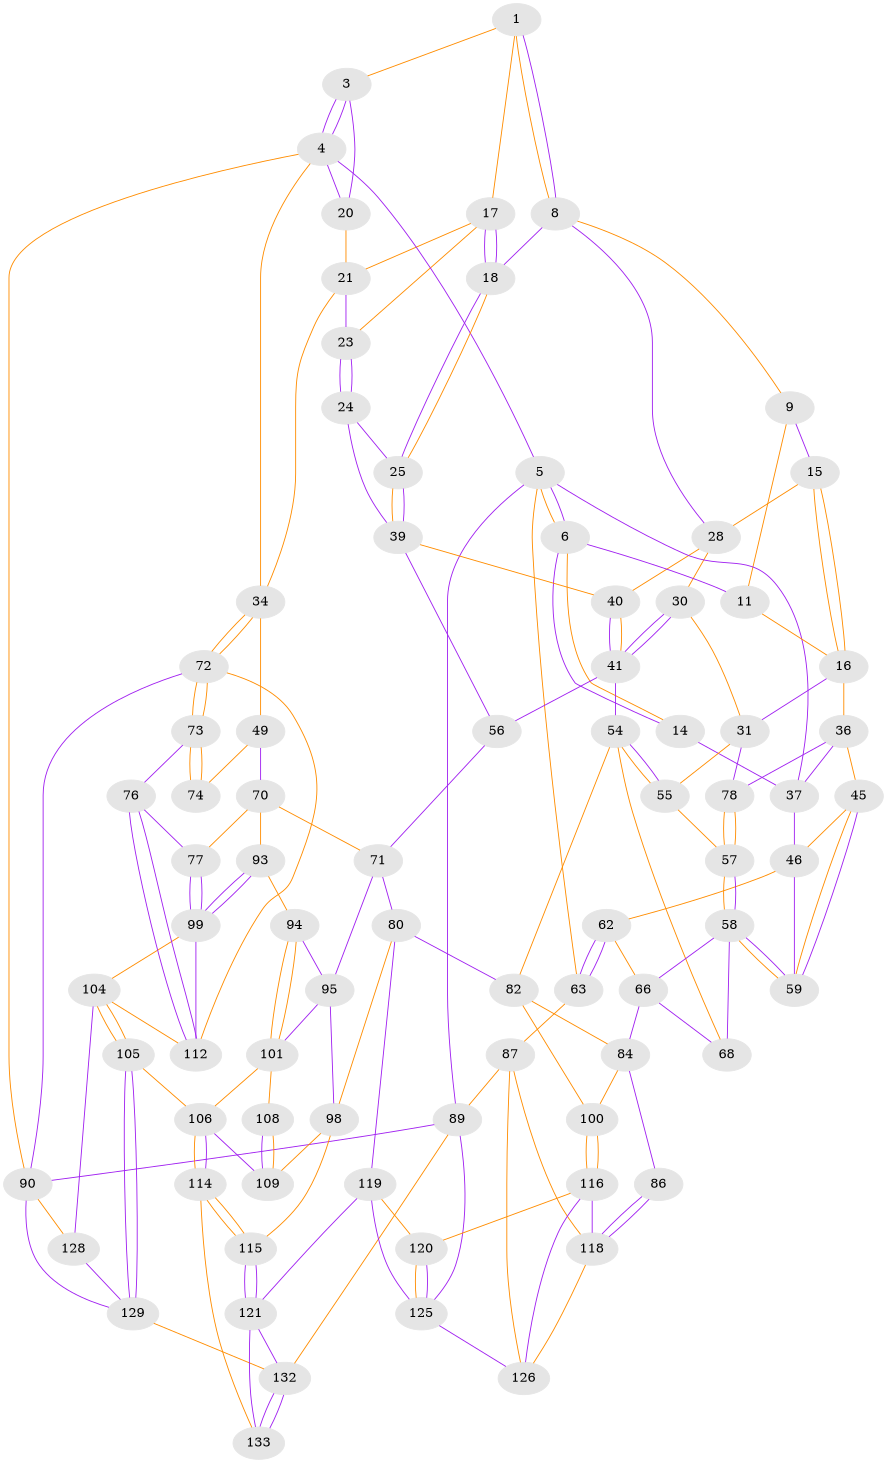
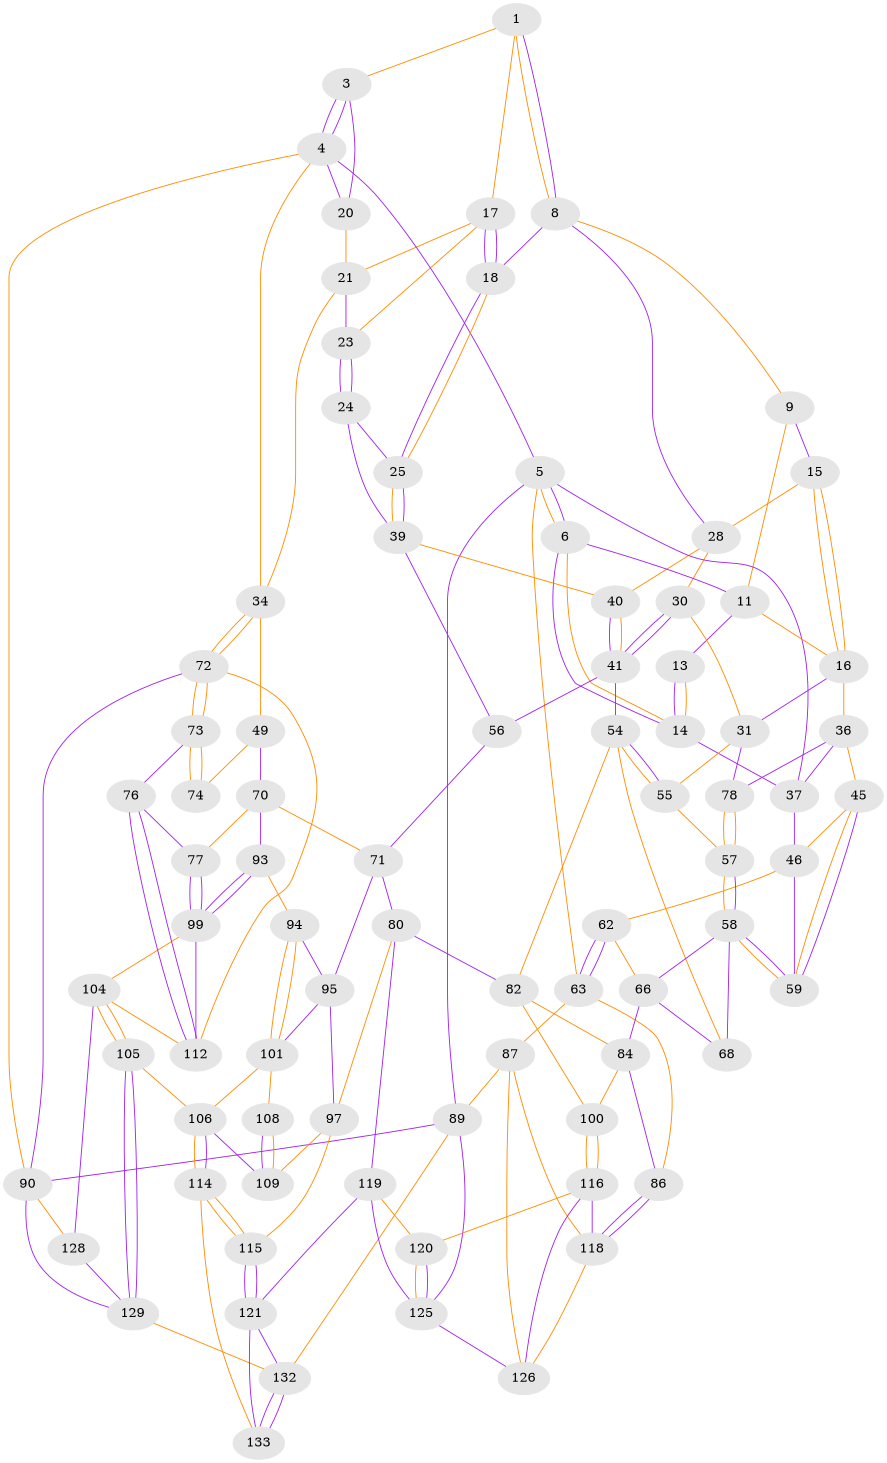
node "13": added
edge "70" -- "93": color darkorange -> purple
edge "63" -- "86": added
node "98": label "98" -> "97"
